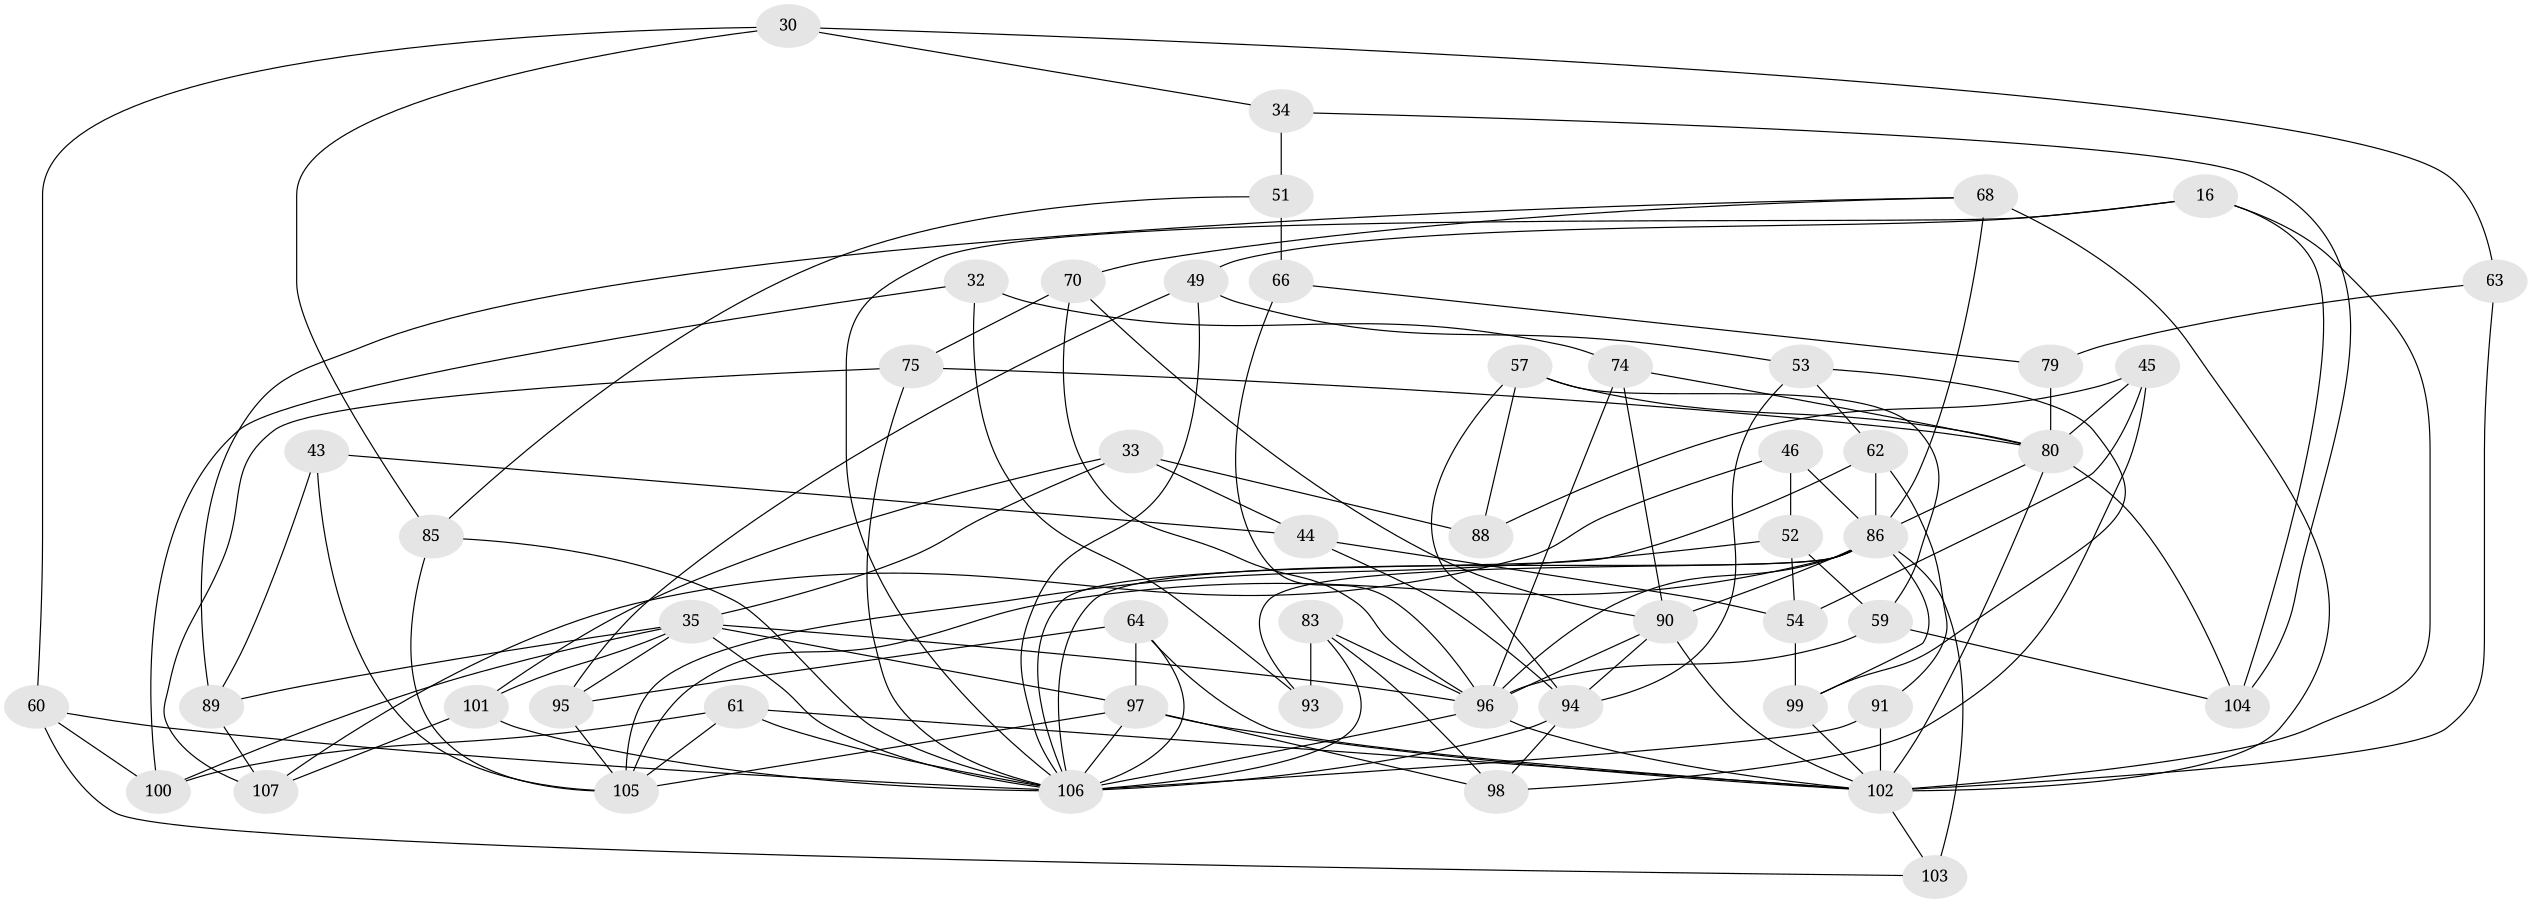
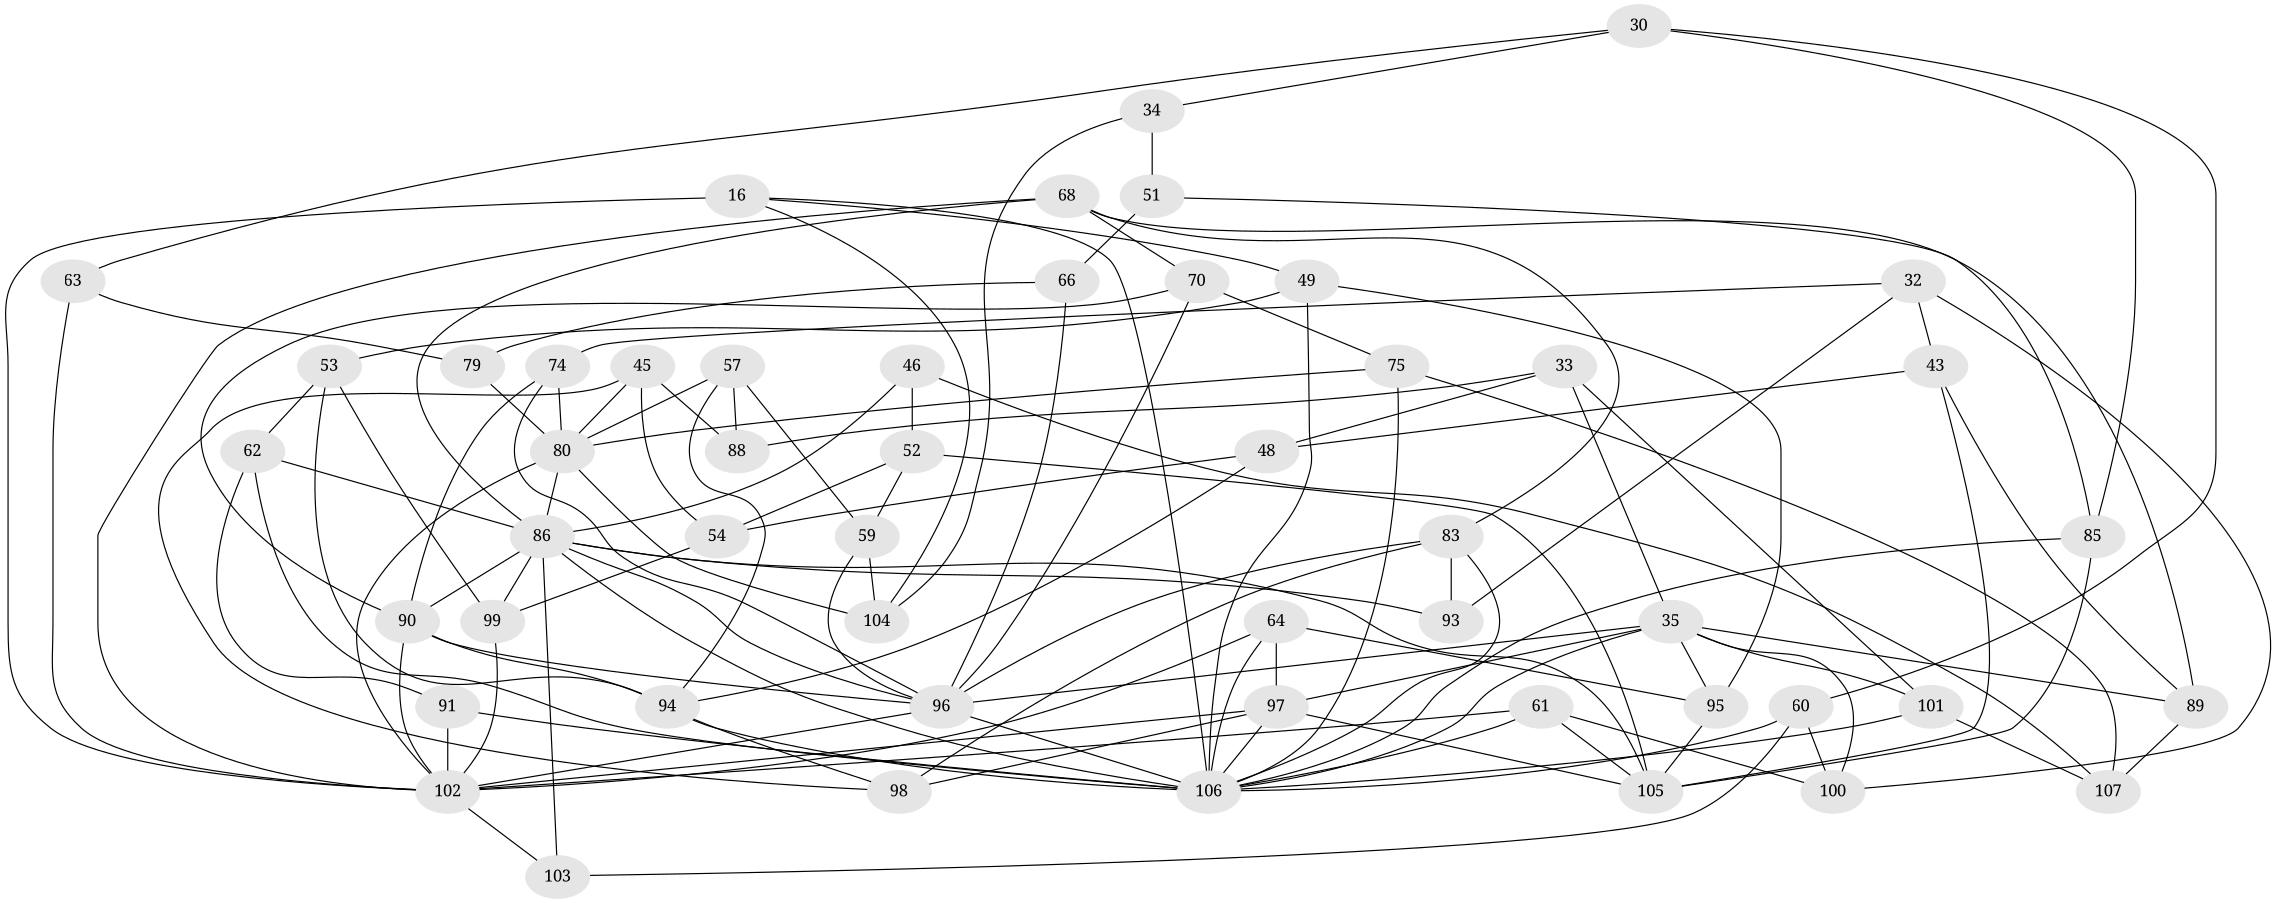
edge "68" -- "83": added
edge "32" -- "43": added
node "44": label "44" -> "48"
